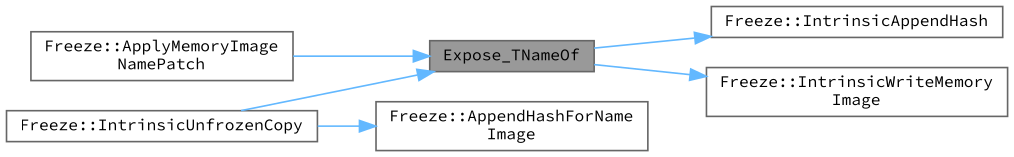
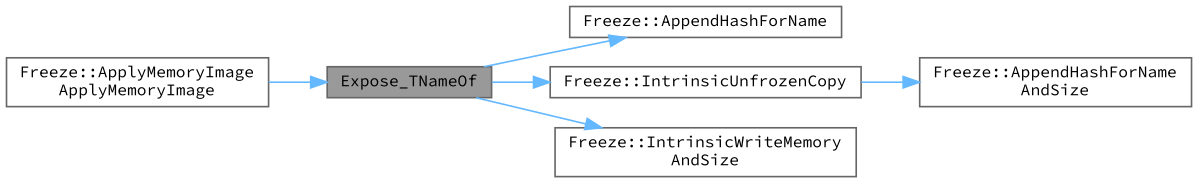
node "Freeze::IntrinsicAppendHash": label "Freeze::IntrinsicAppendHash" -> "Freeze::AppendHashForName"
node "Freeze::ApplyMemoryImage NamePatch": label "Freeze::ApplyMemoryImage NamePatch" -> "Freeze::ApplyMemoryImage ApplyMemoryImage"
node "Freeze::IntrinsicWriteMemory Image": label "Freeze::IntrinsicWriteMemory Image" -> "Freeze::IntrinsicWriteMemory AndSize"
edge "Freeze::IntrinsicUnfrozenCopy" -> "Expose_TNameOf": reversed
node "Freeze::AppendHashForName Image": label "Freeze::AppendHashForName Image" -> "Freeze::AppendHashForName AndSize"
